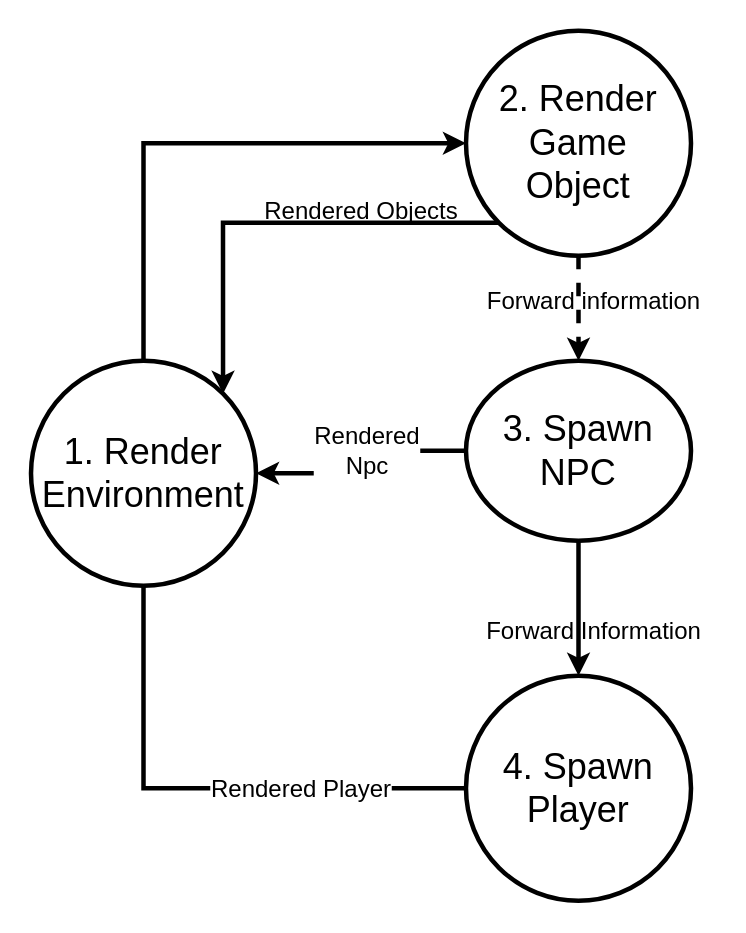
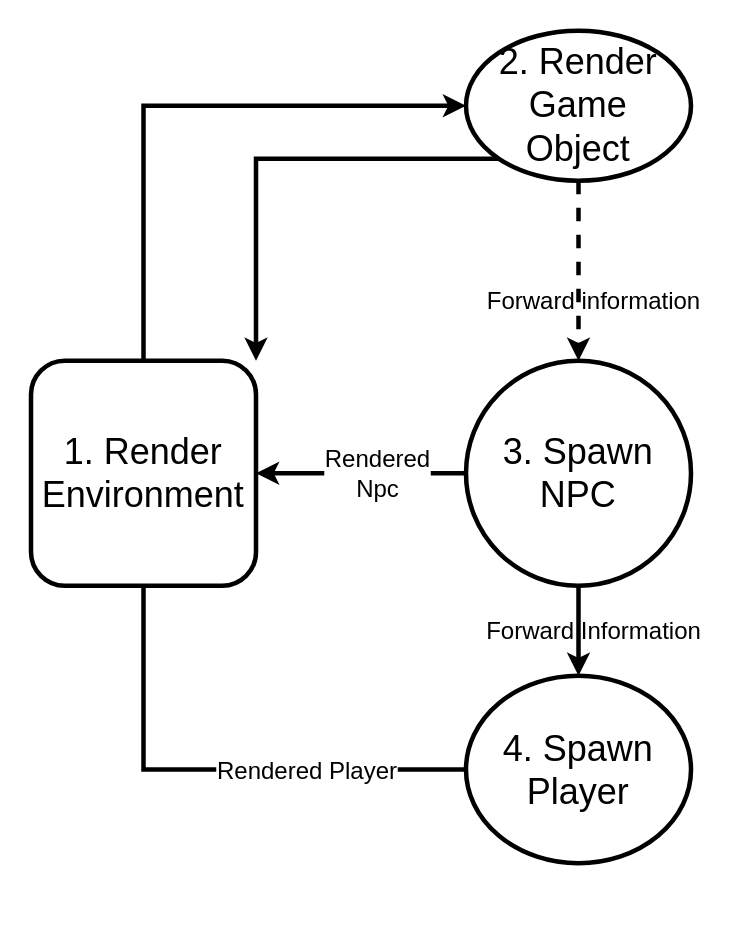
node "2. Render Game Object": size 225x225 -> 225x150
node "Rendered Objects": removed
node "3. Spawn NPC": size 225x180 -> 225x225
node "1. Render Environment": shape ellipse -> rounded rectangle
node "4. Spawn Player": size 225x225 -> 225x188
